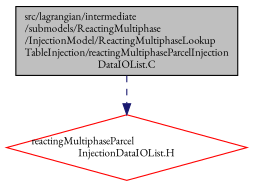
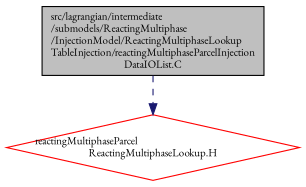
node "reactingMultiphaseParcel InjectionDataIOList.H": label "reactingMultiphaseParcel InjectionDataIOList.H" -> "reactingMultiphaseParcel ReactingMultiphaseLookup.H"
